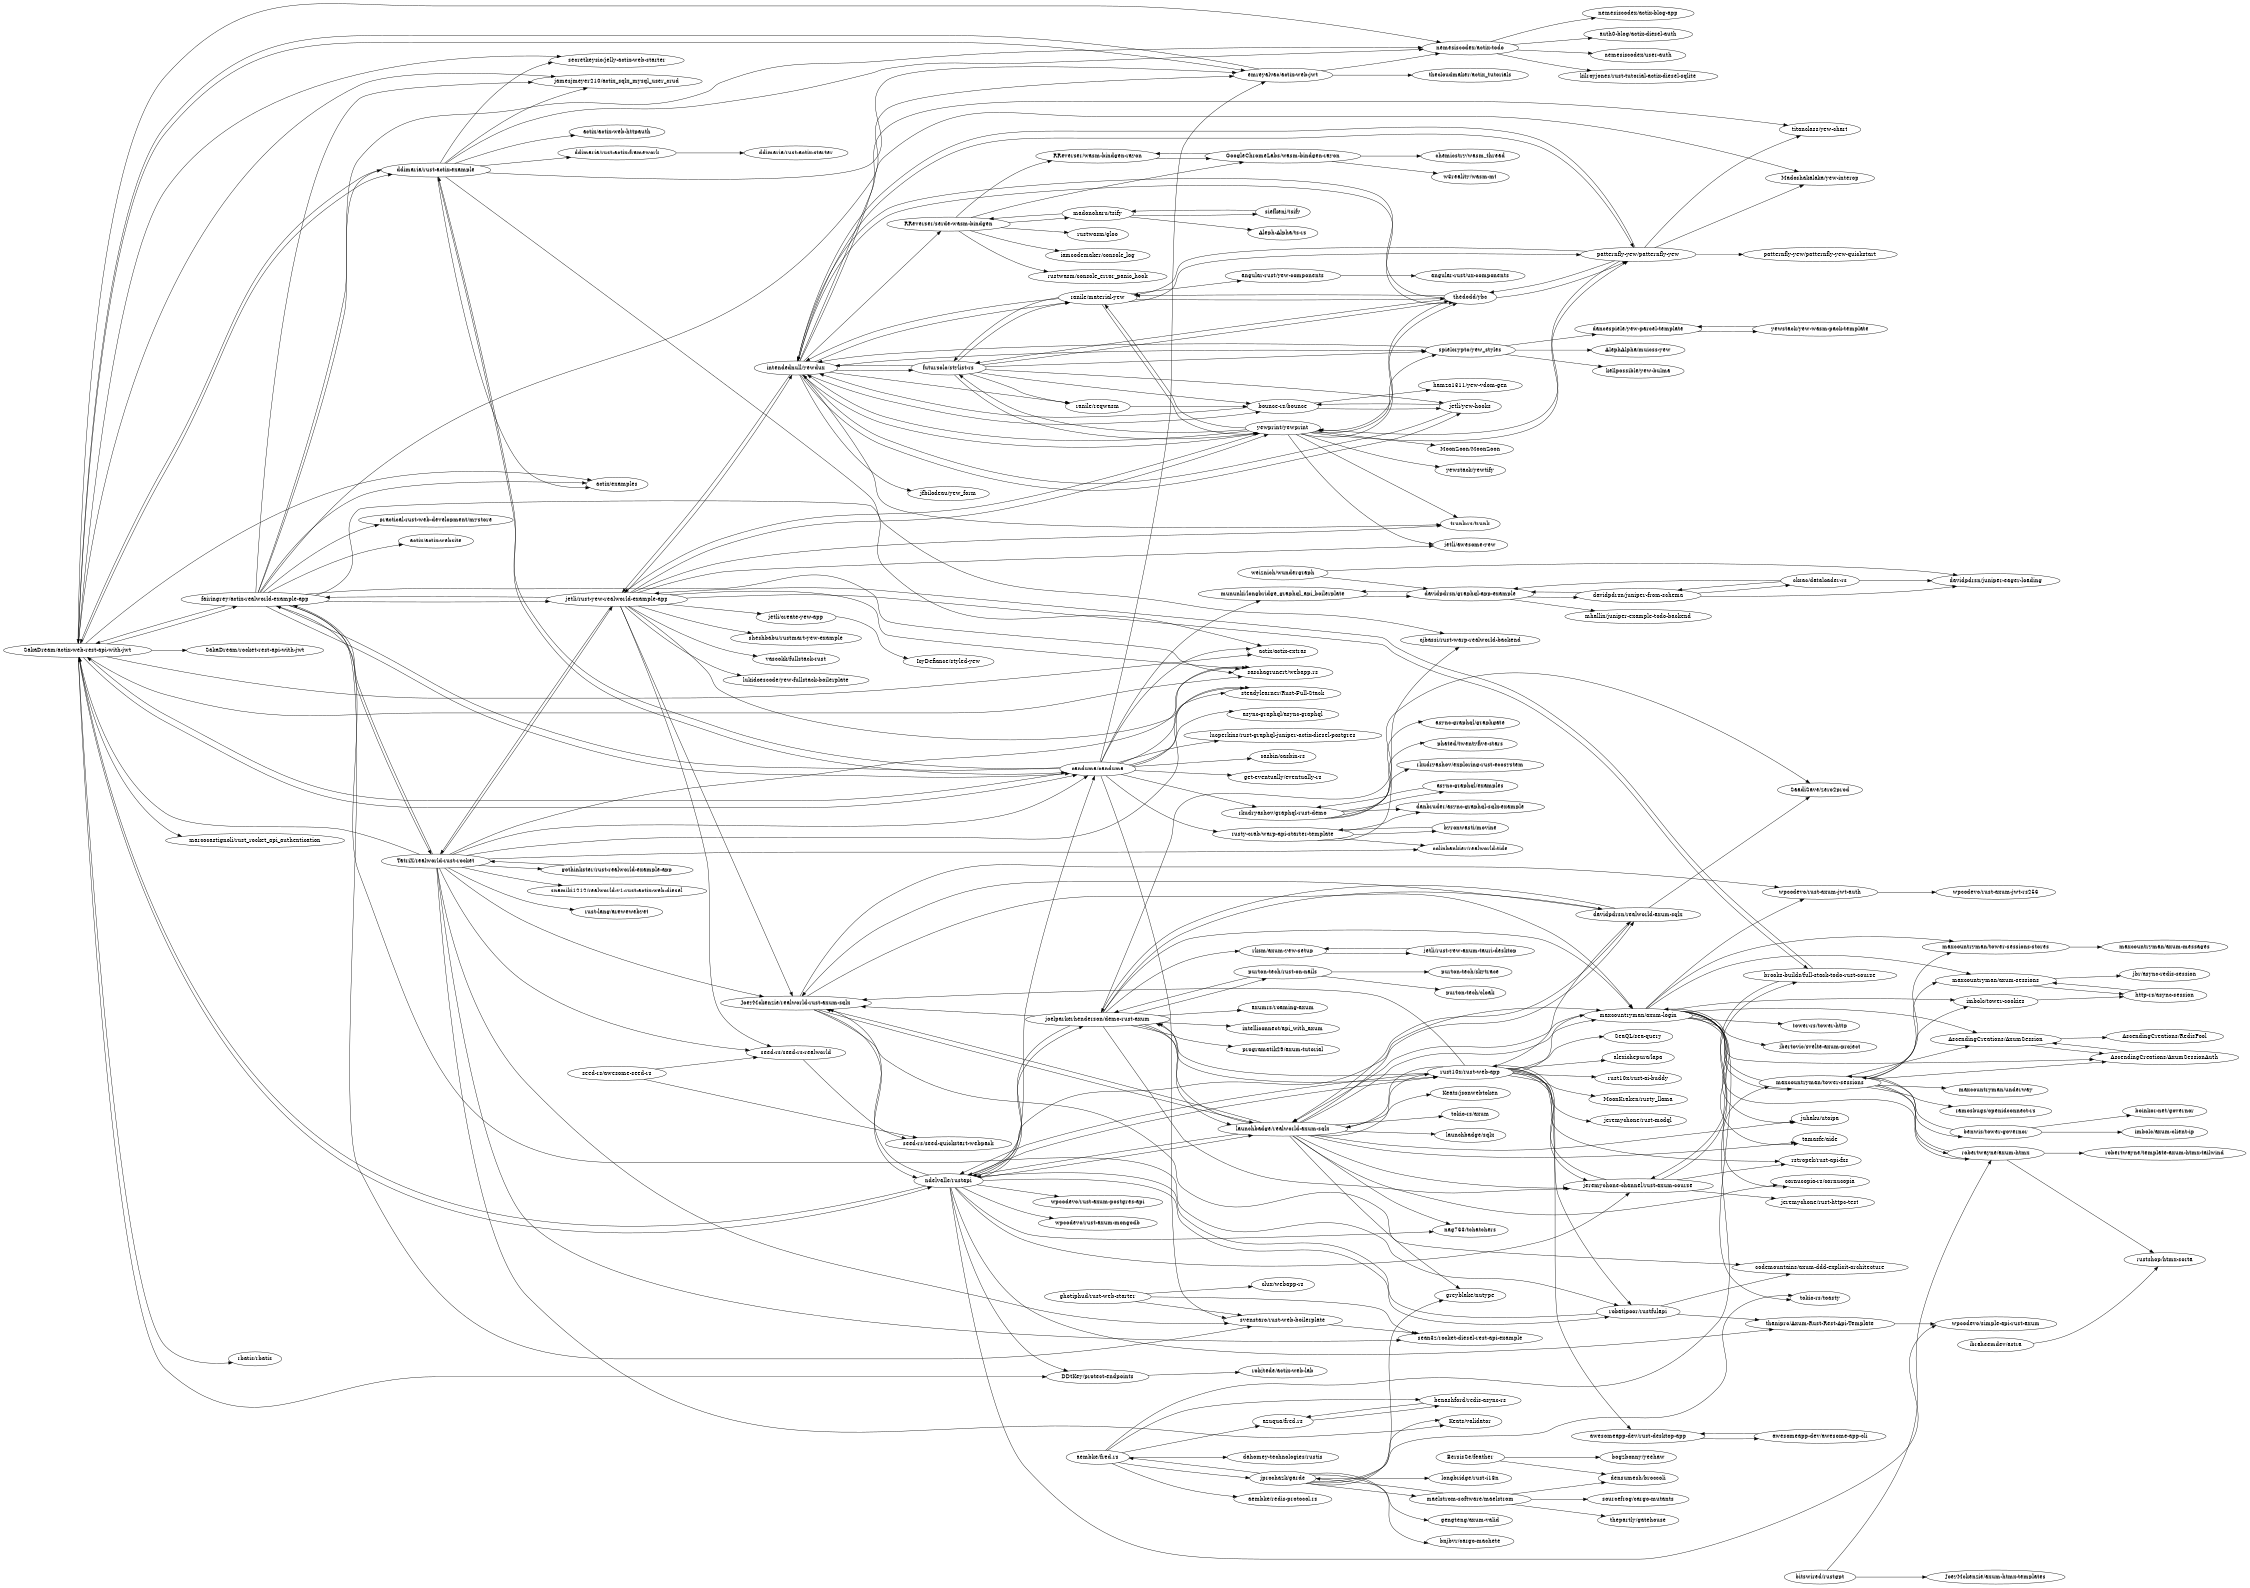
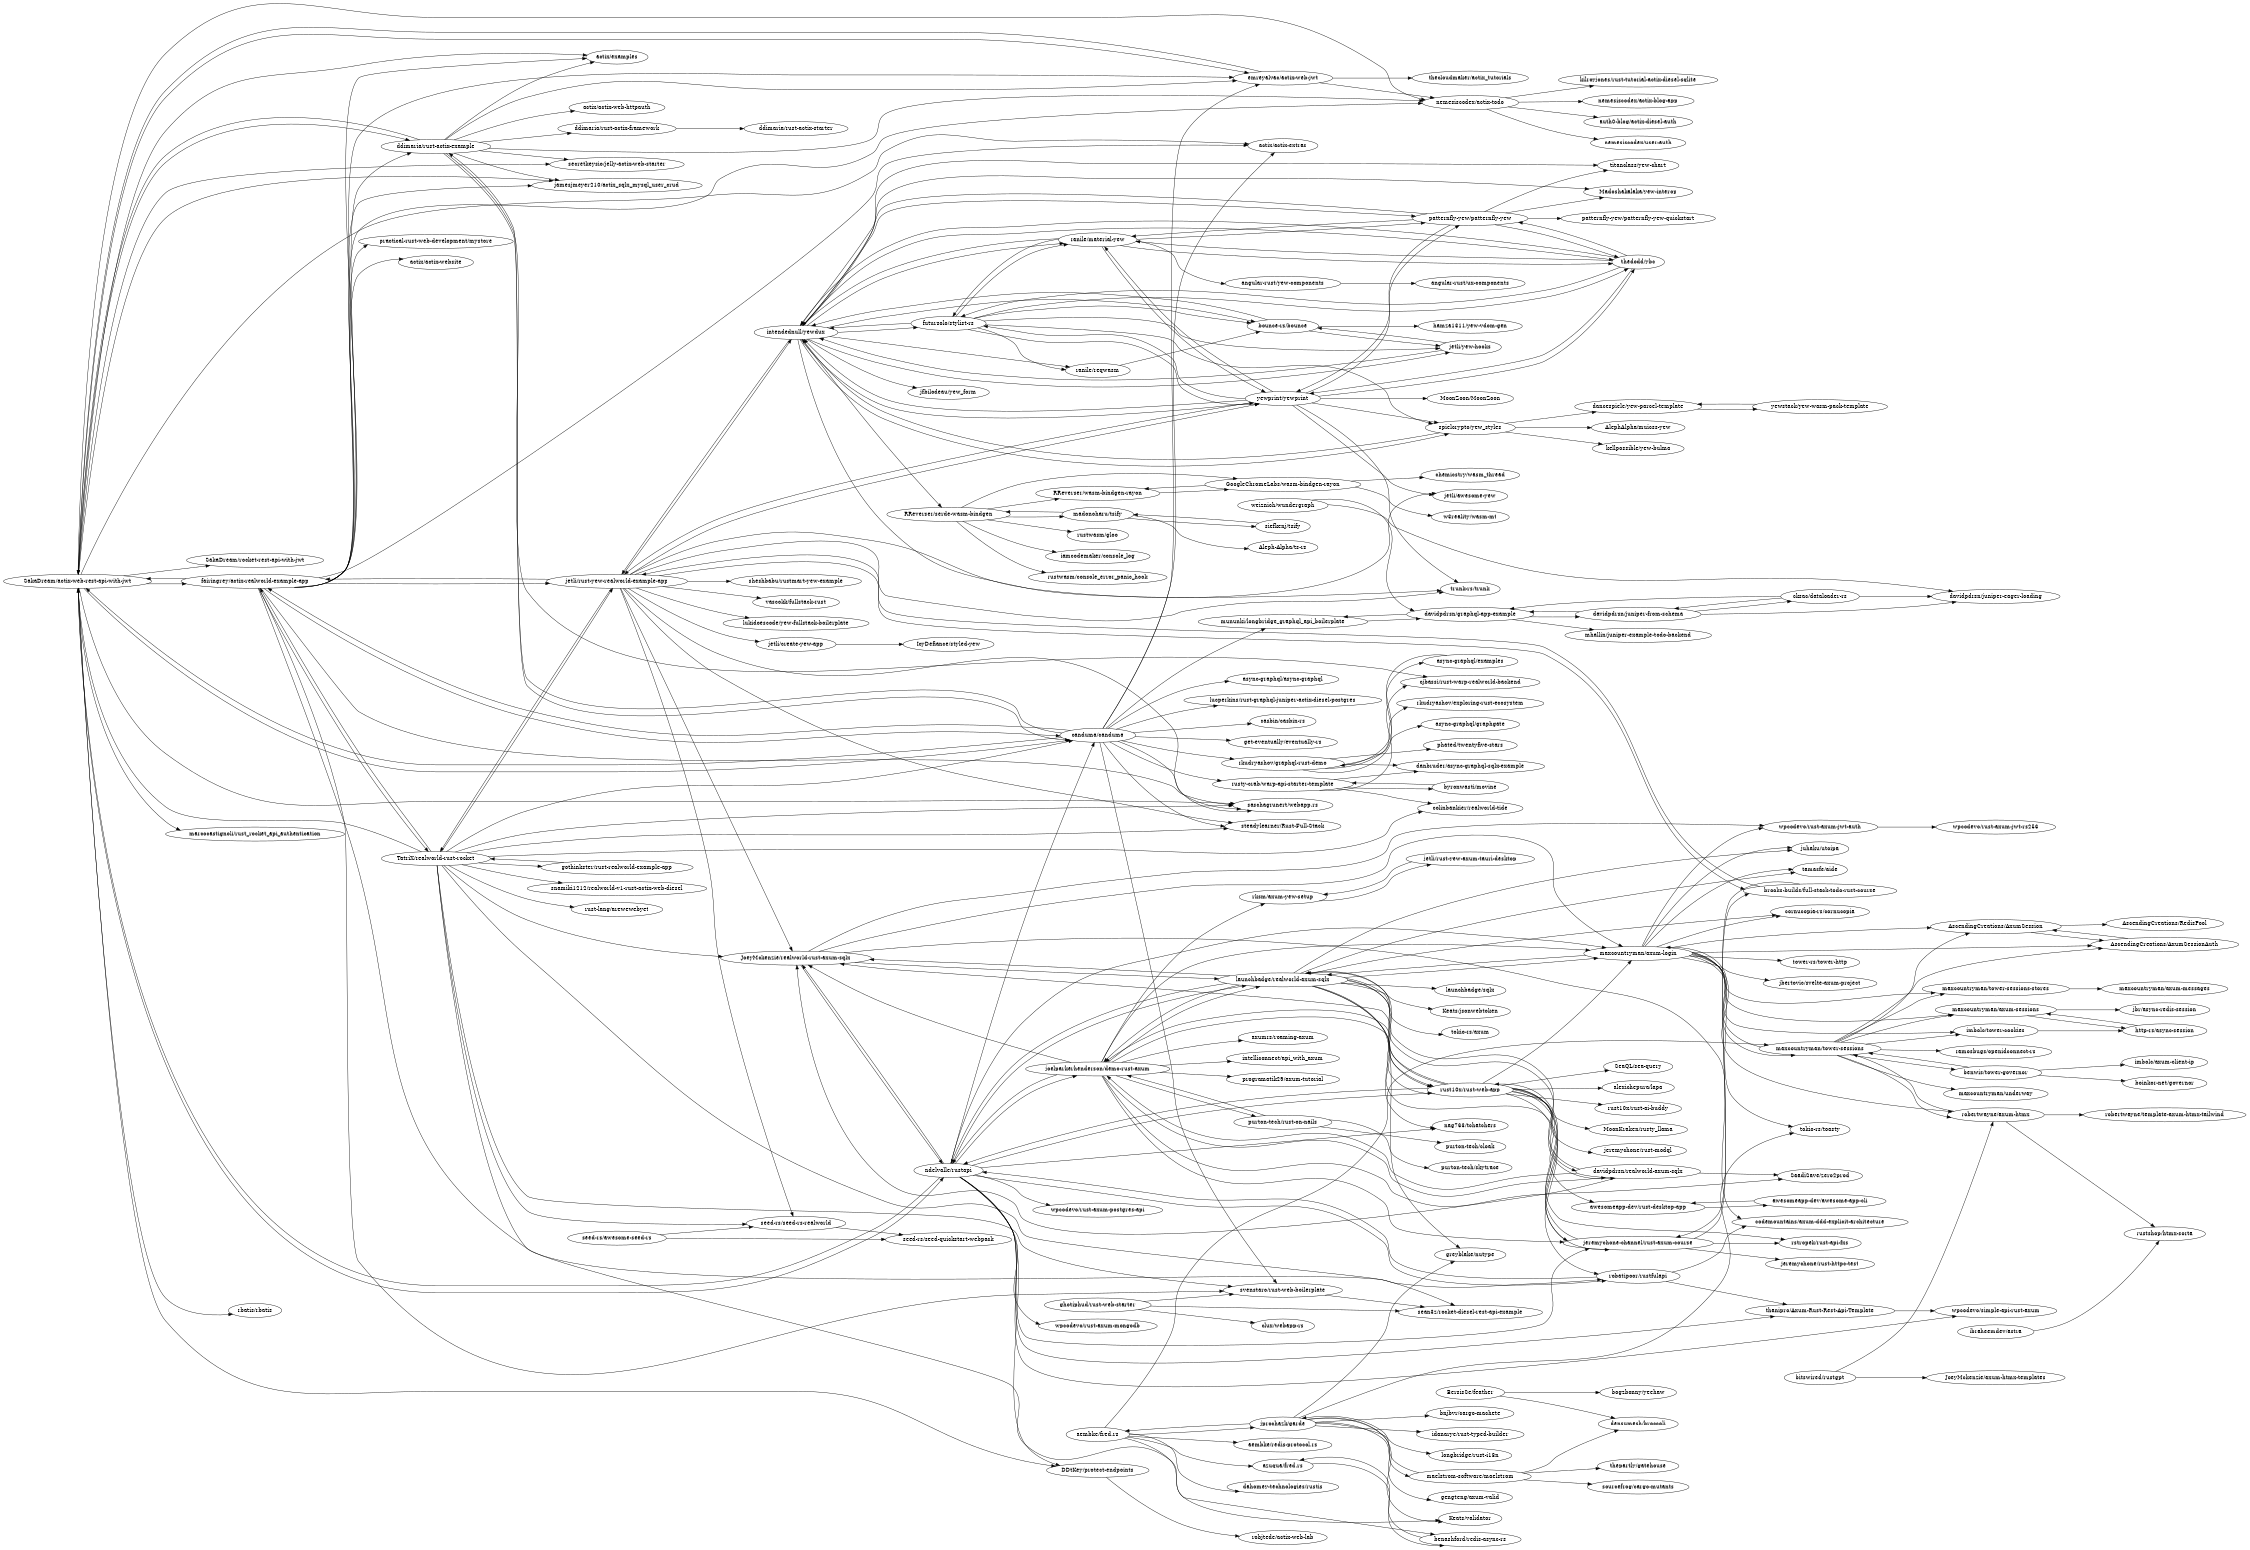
node "yewstack/yewtify": removed
node "idanarye/rust-typed-builder": added
